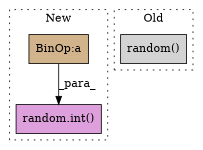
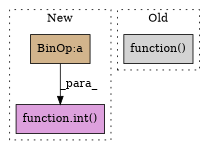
node "random()": label "random()" -> "function()"
node "random.int()": label "random.int()" -> "function.int()"
